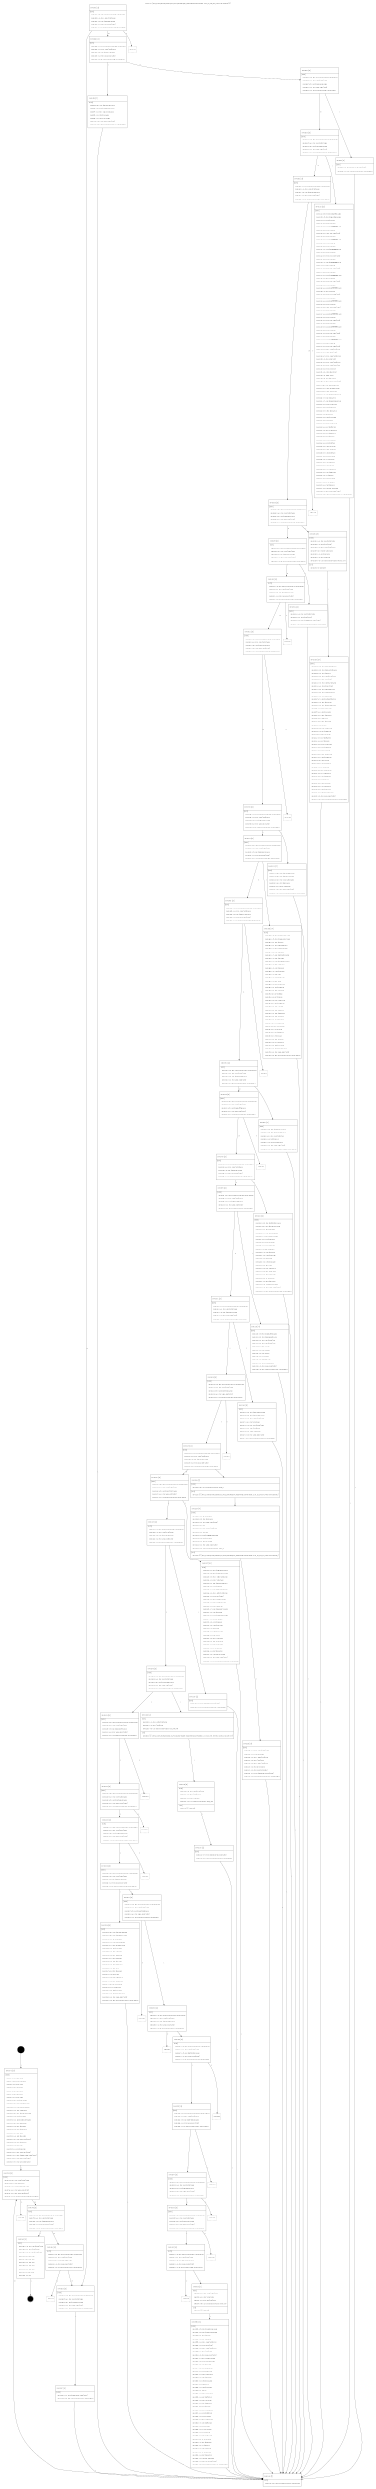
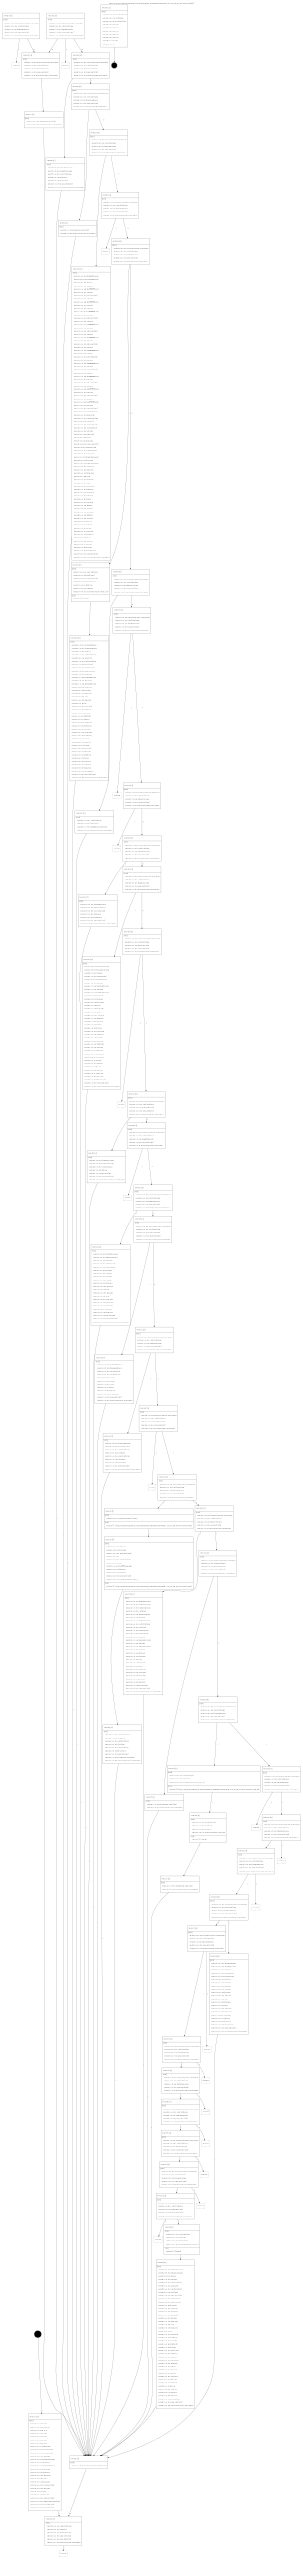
node "0x4017f8 [28]": removed
